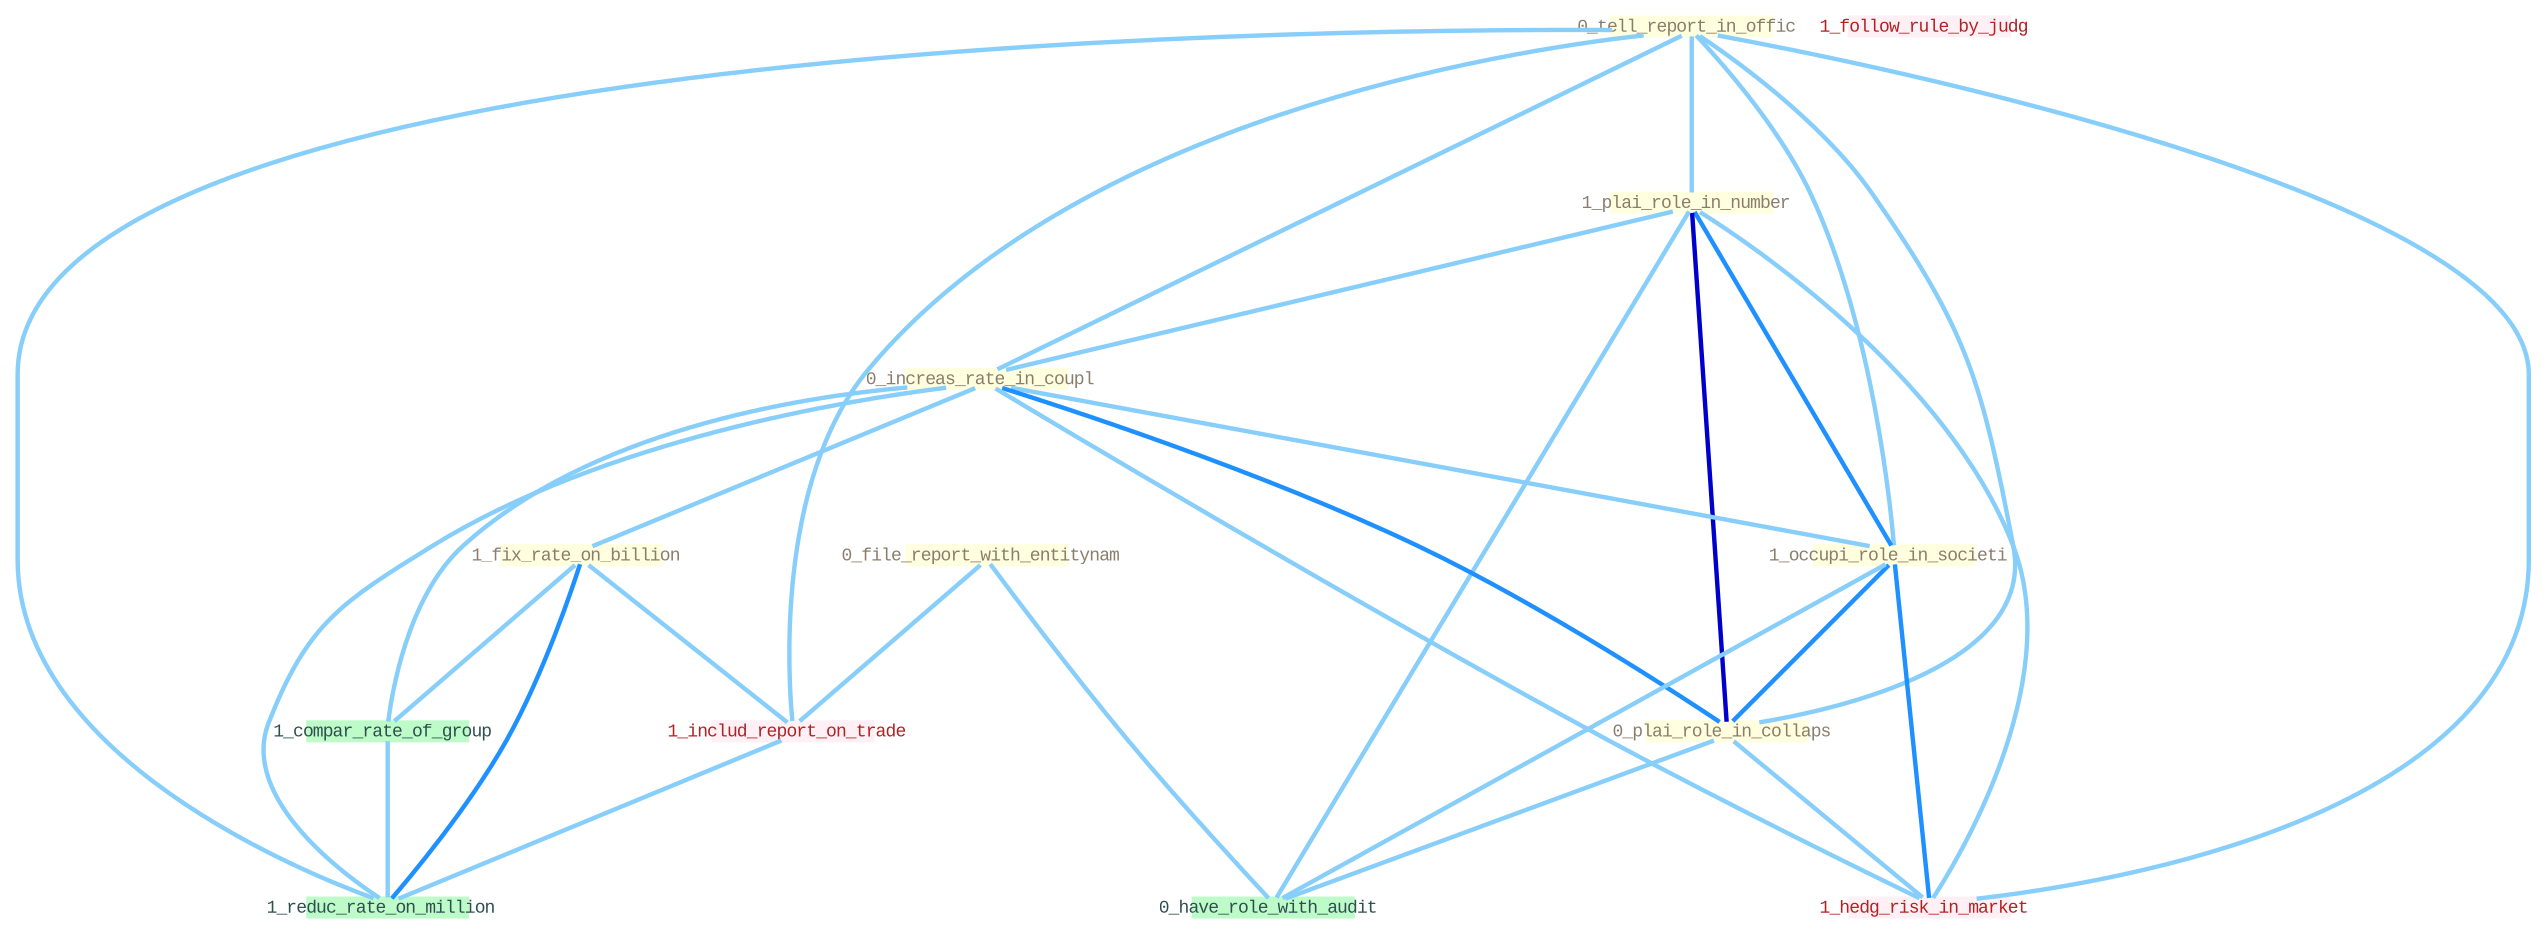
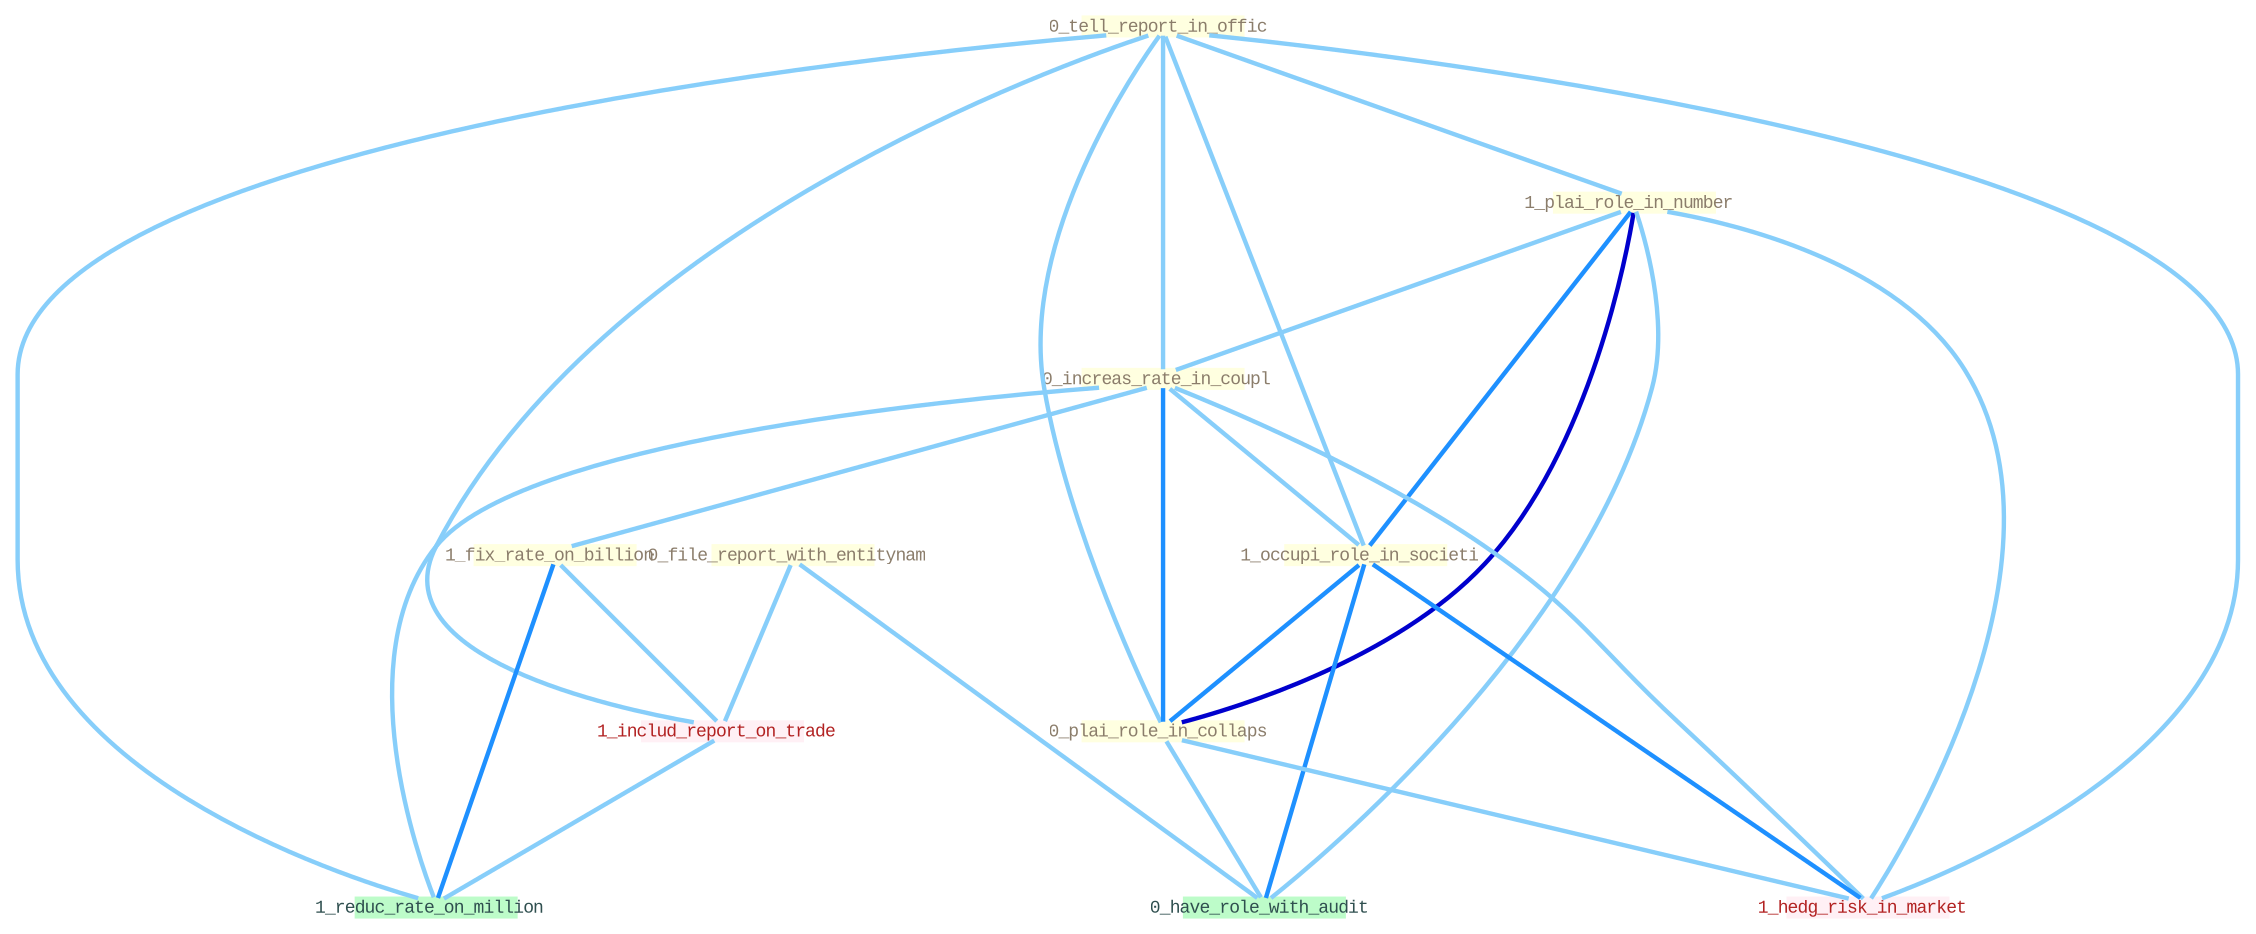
node "1_follow_rule_by_judg": removed
node "1_compar_rate_of_group": removed
edge "1_occupi_role_in_societi" -- "0_have_role_with_audit": color #87cefa -> #1e90ff
